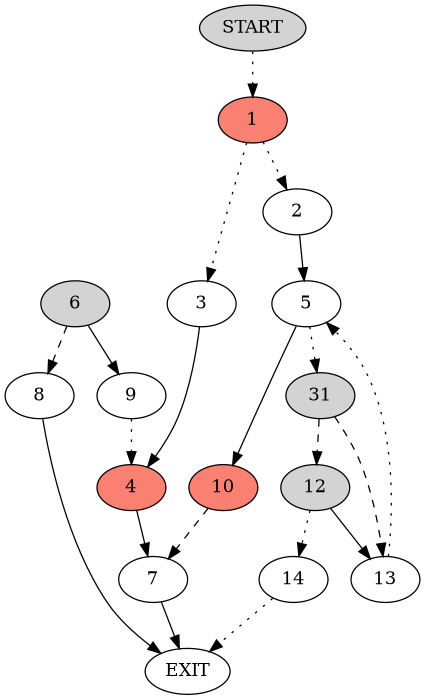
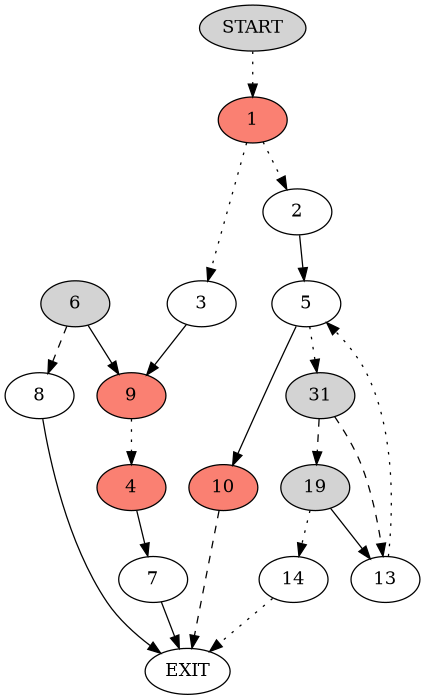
edge "3" -> "4": now "3" -> "9"
node "9": fillcolor white -> salmon
node "12": label "12" -> "19"
edge "10" -> "7": now "10" -> "EXIT"
